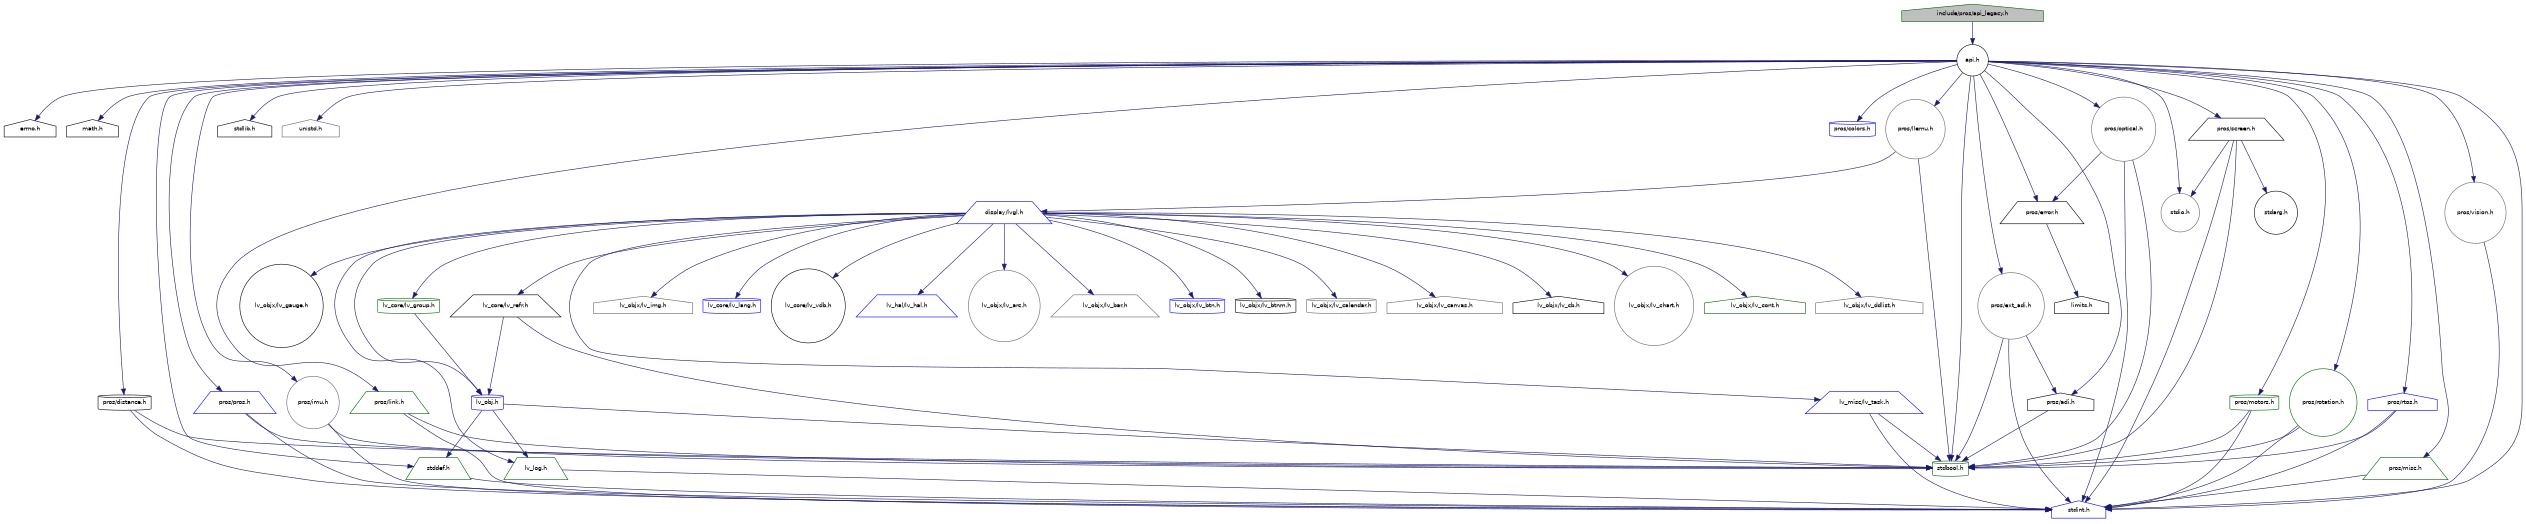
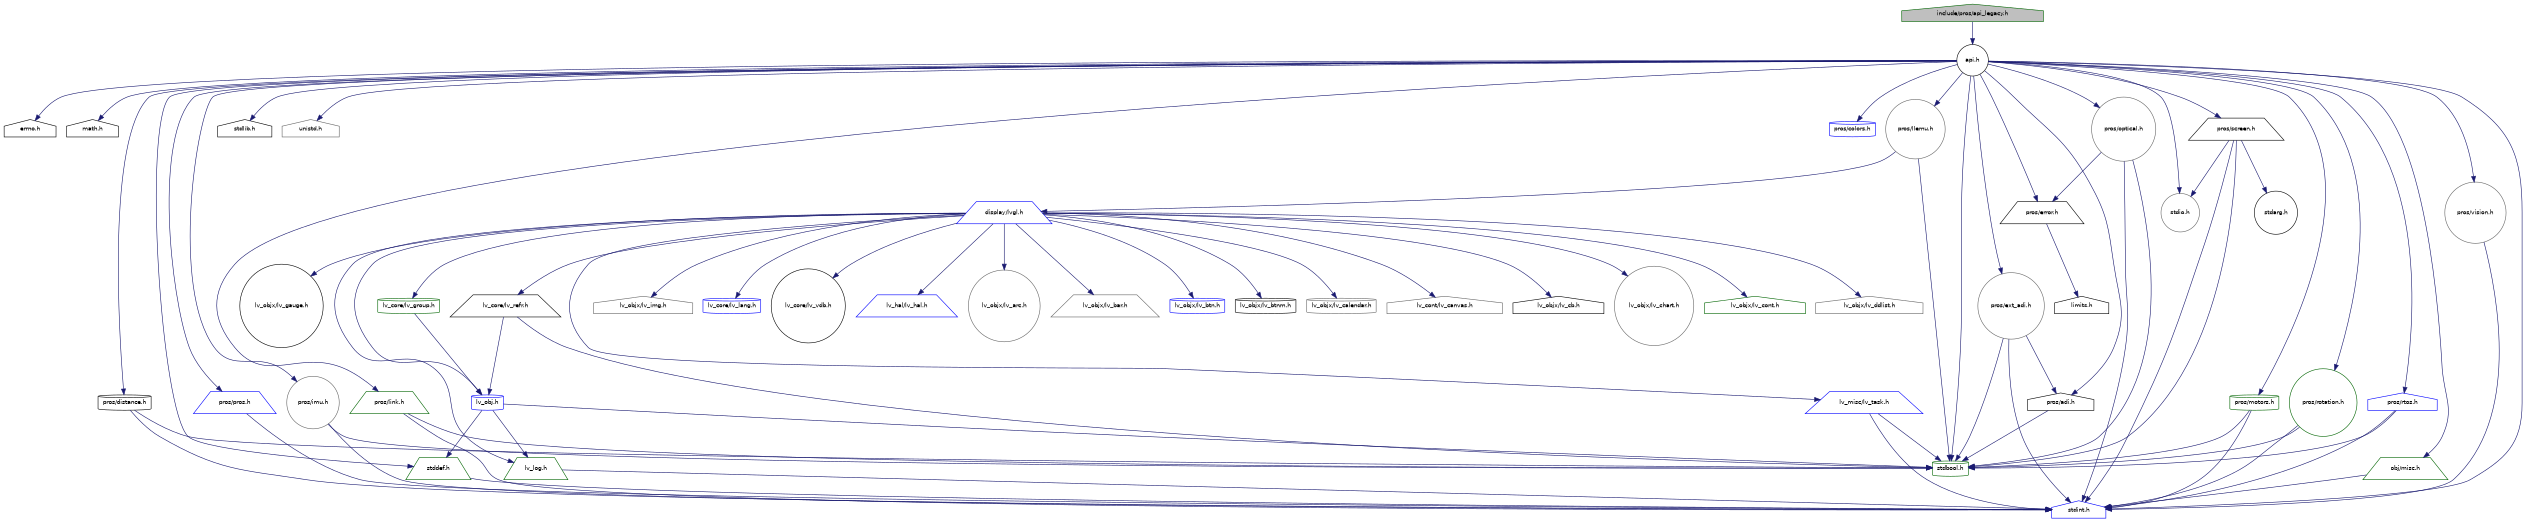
node "lv_objx/lv_canvas.h": label "lv_objx/lv_canvas.h" -> "lv_cont/lv_canvas.h"
edge "pros/pros.h" -> "stdbool.h": removed
node "pros/misc.h": label "pros/misc.h" -> "obj/misc.h"
